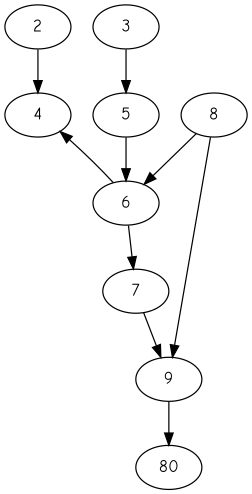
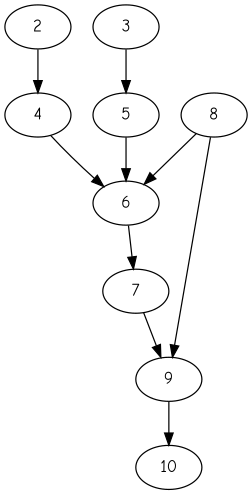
edge "6" -> "4": reversed
node "80": label "80" -> "10"
